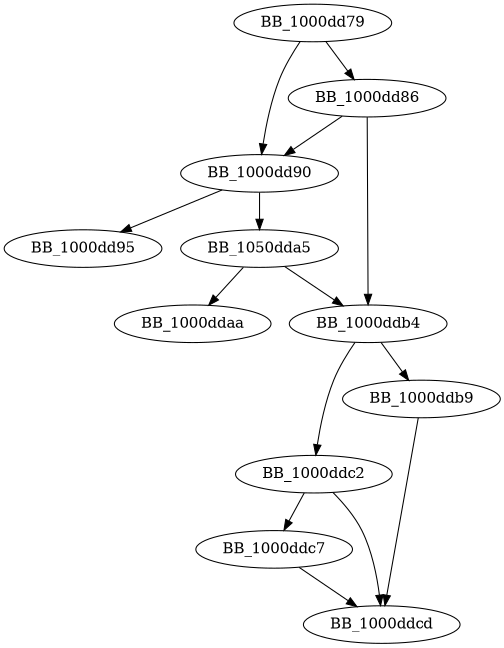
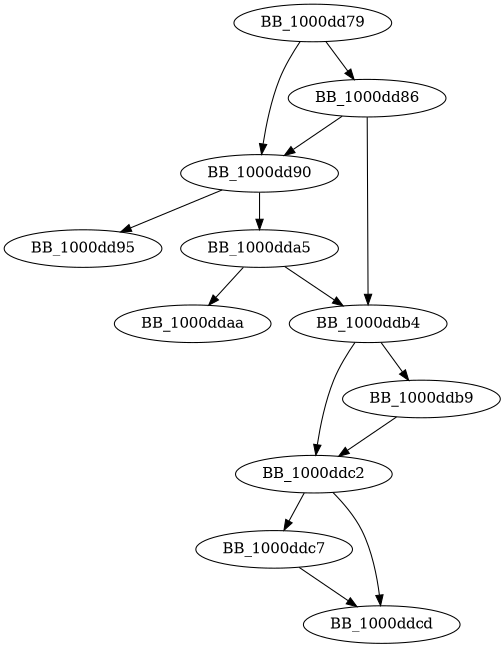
node "BB_1050dda5": label "BB_1050dda5" -> "BB_1000dda5"
edge "BB_1000ddb9" -> "BB_1000ddcd": now "BB_1000ddb9" -> "BB_1000ddc2"
